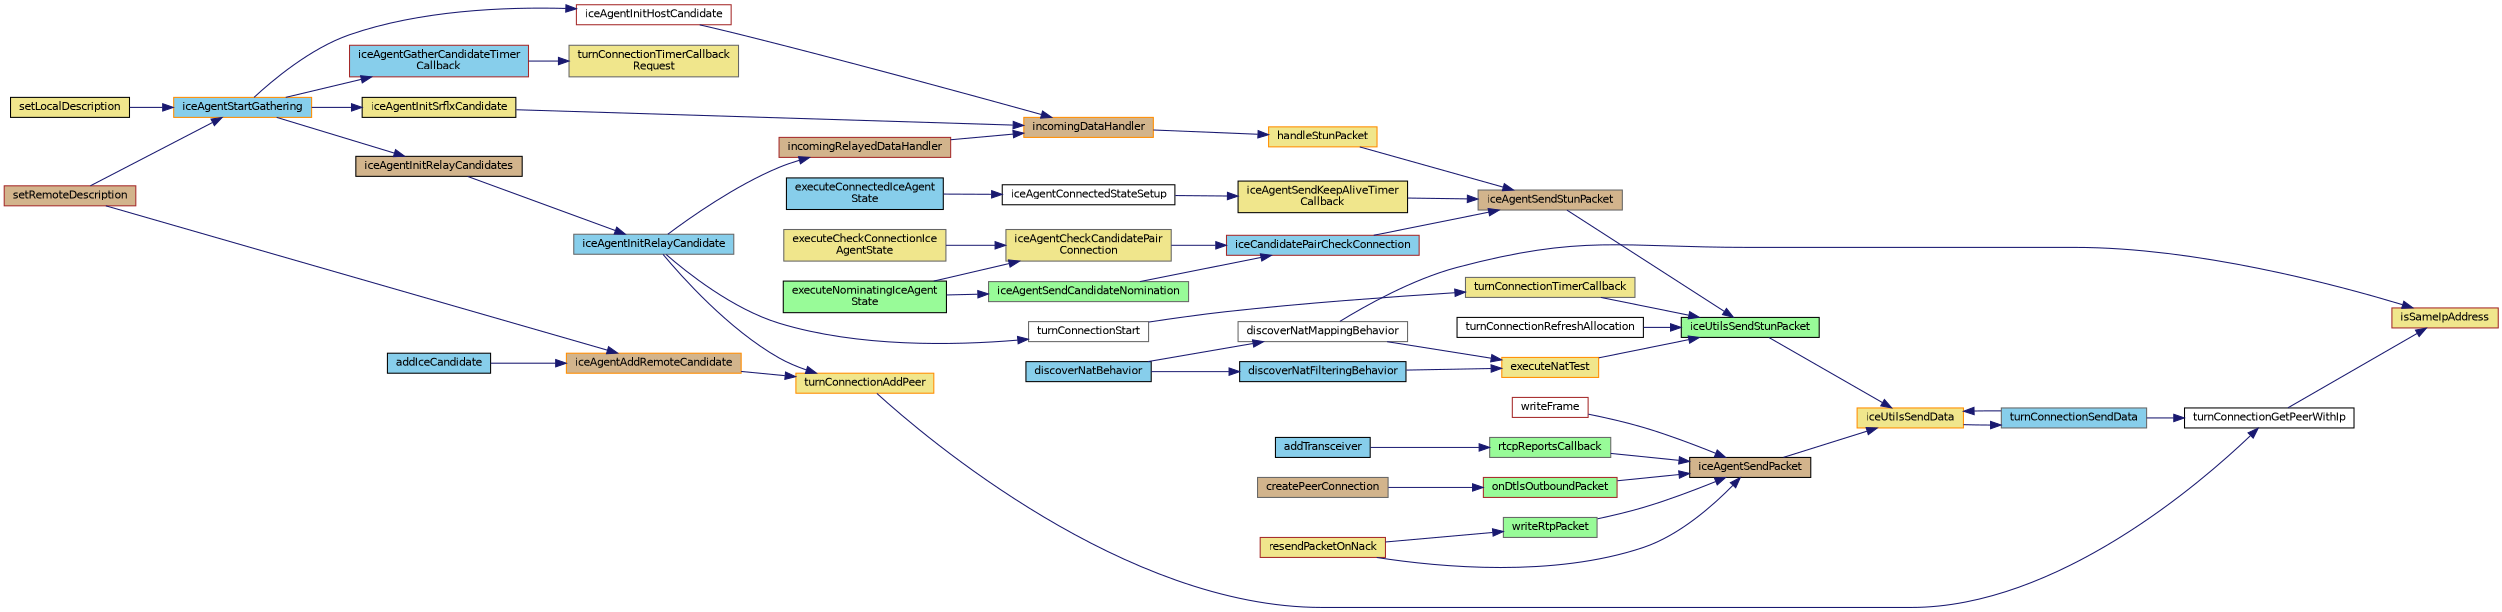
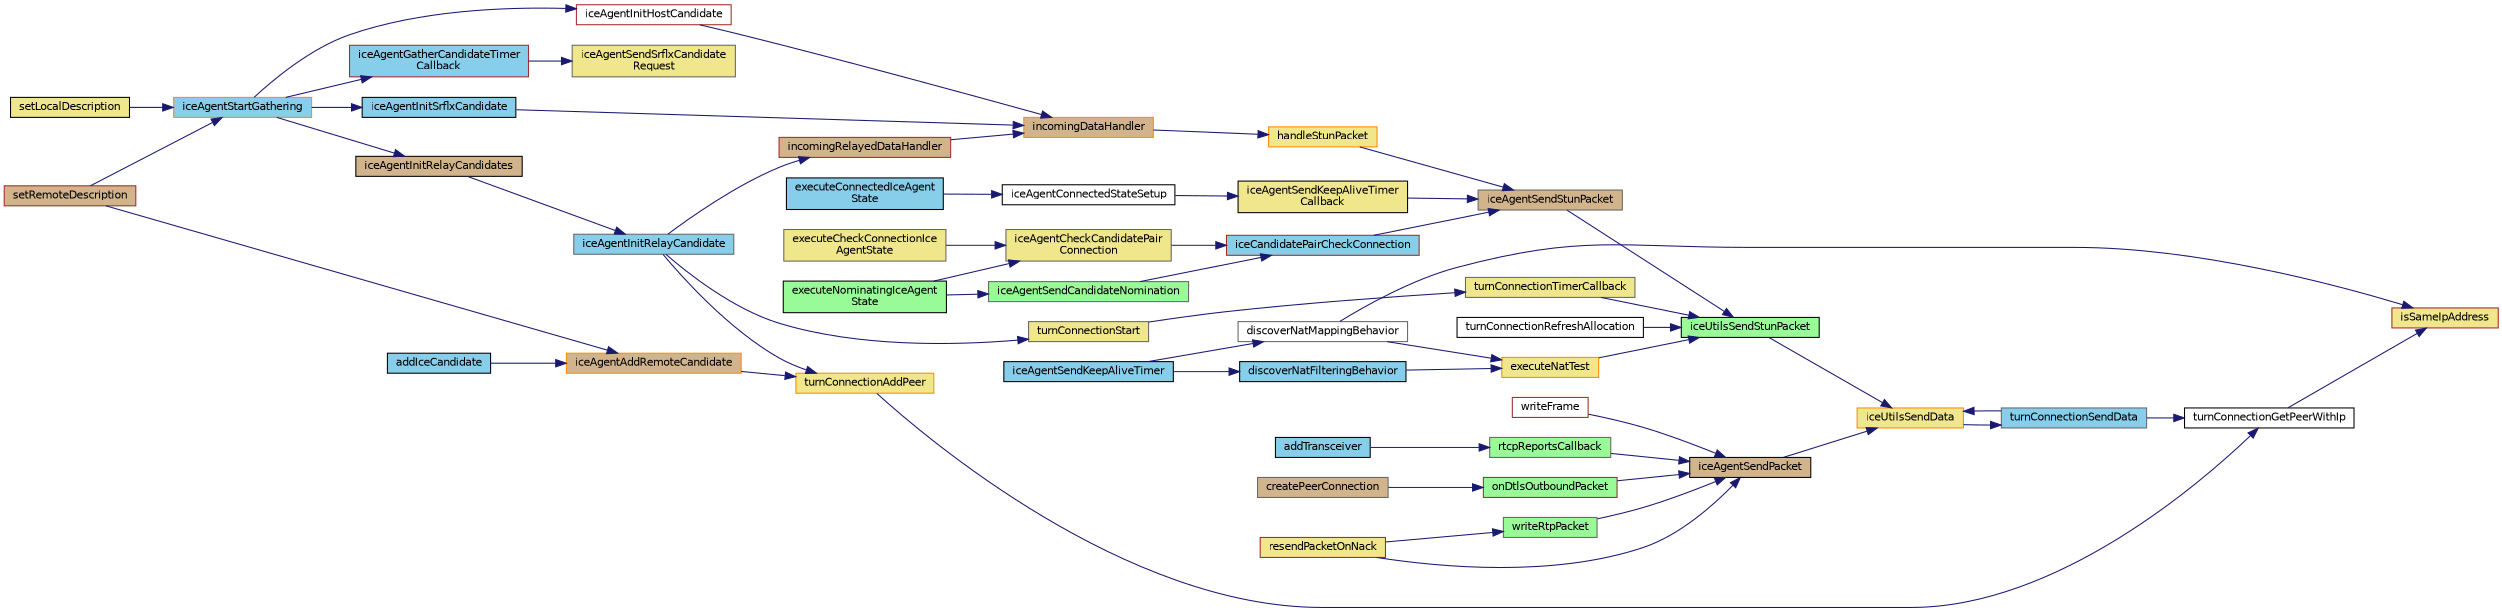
node "turnConnectionTimerCallback Request": label "turnConnectionTimerCallback Request" -> "iceAgentSendSrflxCandidate Request"
node "iceAgentInitSrflxCandidate": fillcolor khaki -> skyblue
node "turnConnectionStart": fillcolor white -> khaki
node "discoverNatBehavior": label "discoverNatBehavior" -> "iceAgentSendKeepAliveTimer"
